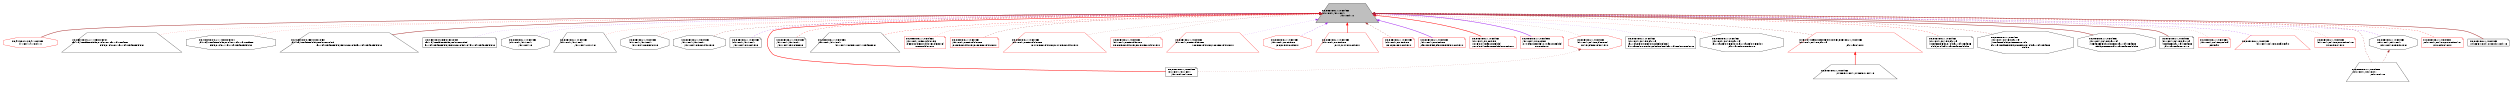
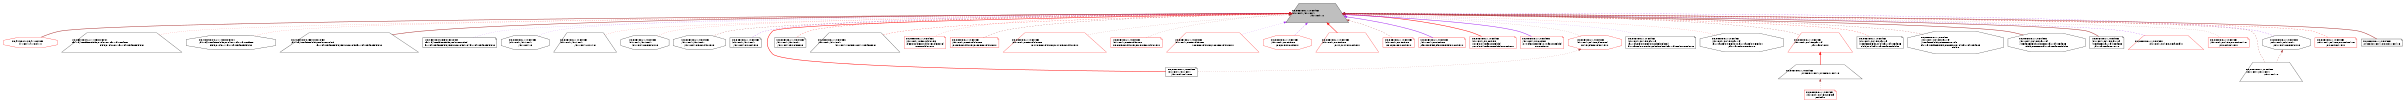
edge "src/OpenFOAM/matrices /lduMatrix/solvers/PBiCG /PBiCG.H" -> "src/OpenFOAM/matrices /lduMatrix/lduMatrix /lduMatrix.H": now "src/OpenFOAM/matrices /lduMatrix/solvers/PBiCG /PBiCG.H" -> "src/OpenFOAM/matrices /LUscalarMatrix/LUscalarMatrix.C"
node "nonBlockingGaussSeidelSmoother/OpenFOAM/matrices /lduMatrix/solvers/GAMG /GAMGSolver.H": label "nonBlockingGaussSeidelSmoother/OpenFOAM/matrices /lduMatrix/solvers/GAMG /GAMGSolver.H" -> "src/OpenFOAM/matrices /lduMatrix/solvers/GAMG /GAMGSolver.H"
